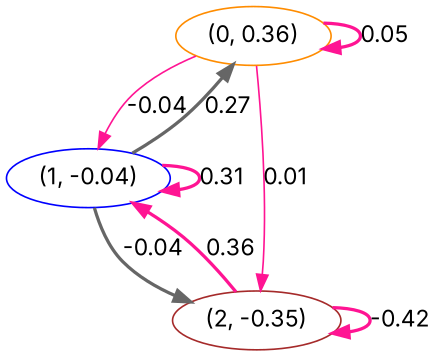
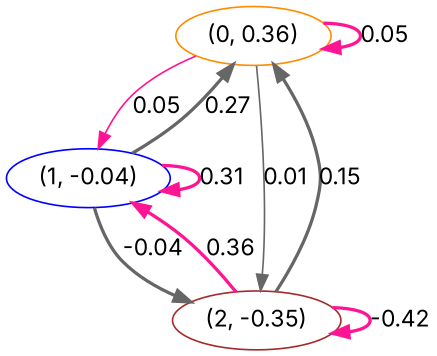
edge "(0, 0.36)" -> "(1, -0.04)": label "-0.04" -> "0.05"
edge "(0, 0.36)" -> "(2, -0.35)": color deeppink -> gray40
edge "(2, -0.35)" -> "(0, 0.36)": added, label "0.15"
